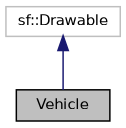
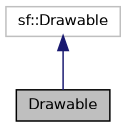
node "Vehicle": label "Vehicle" -> "Drawable"
